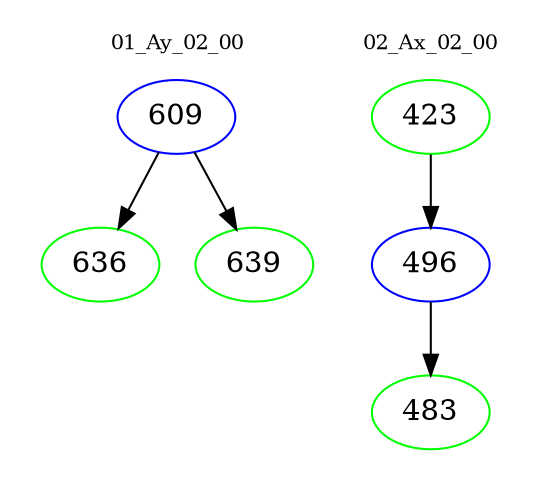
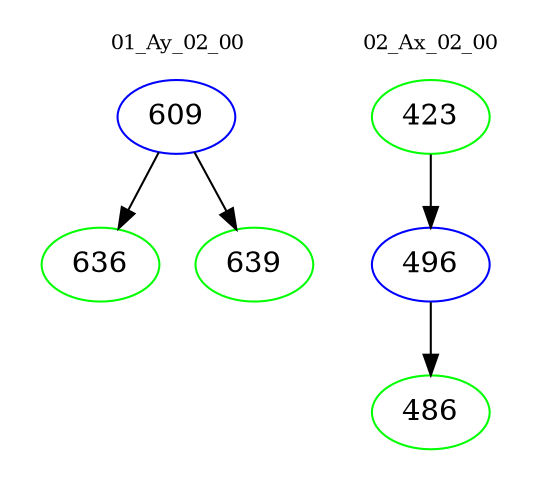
node "483": label "483" -> "486"
